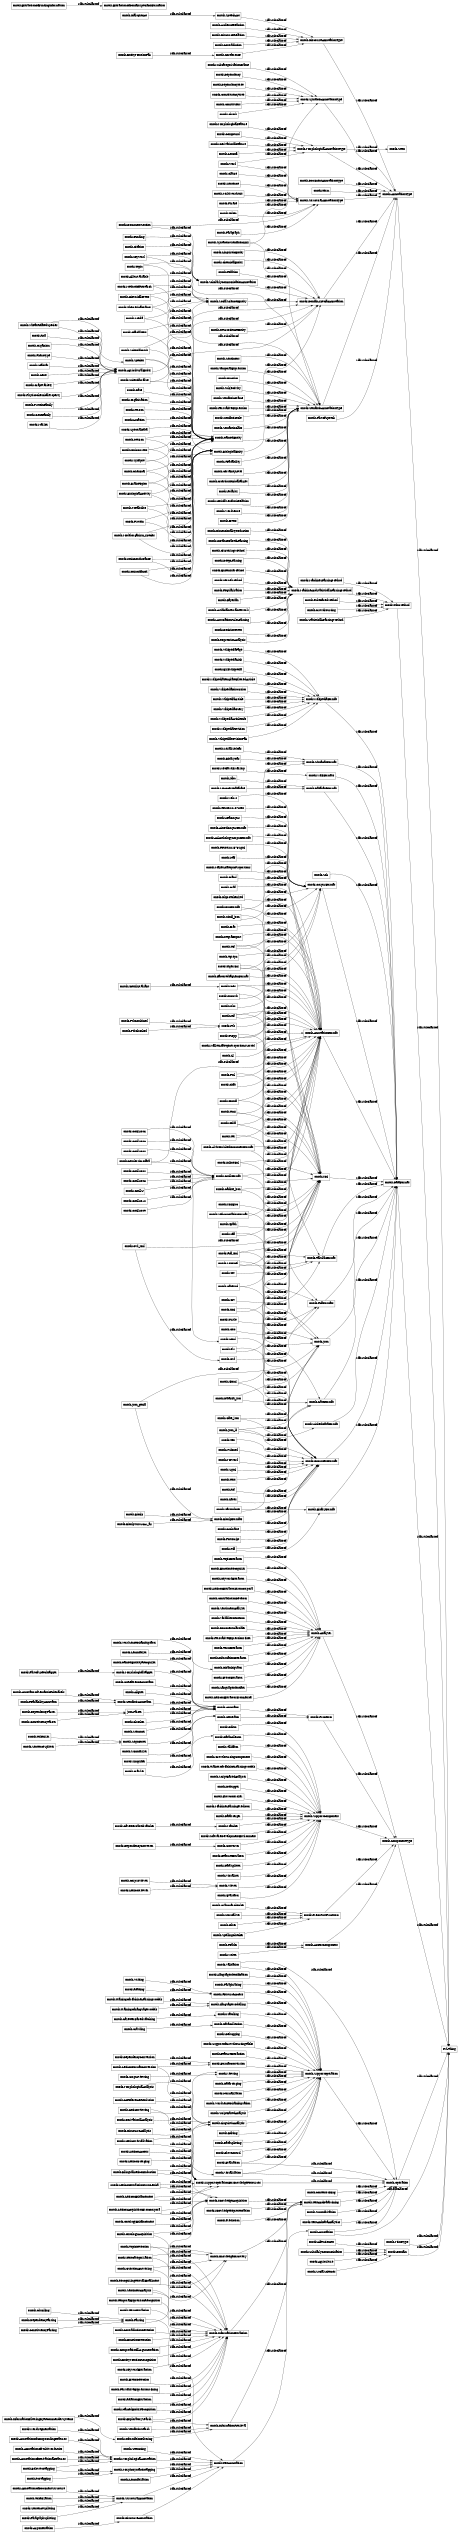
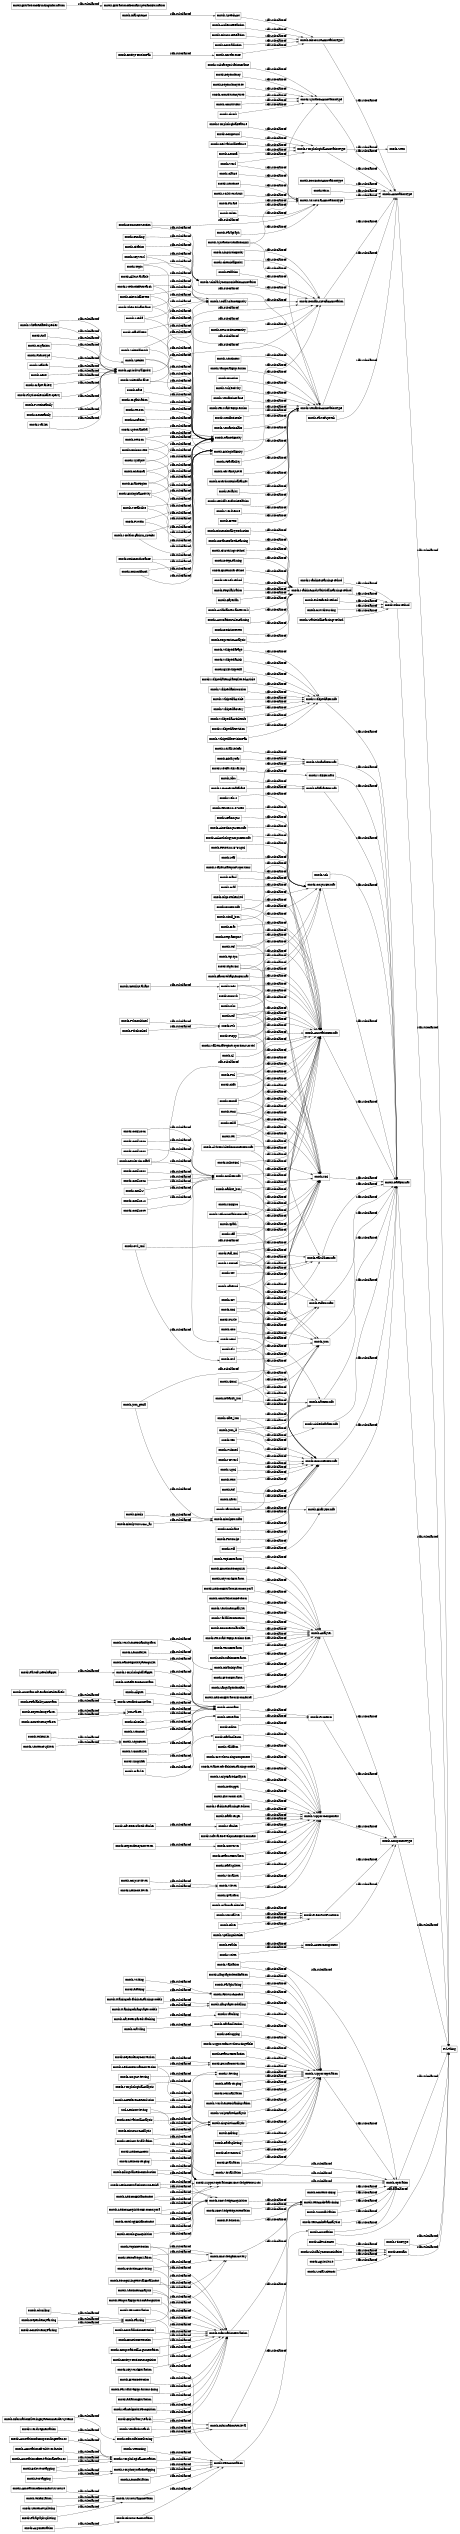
node "omtds:LexiconViewing": label "omtds:LexiconViewing" -> "xml:LexiconViewing"
edge "omtds:OntologyAcquisition" -> "omtds:InformationExtraction": now "omtds:RecognizingTextualEntailment" -> "omtds:InformationExtraction"
